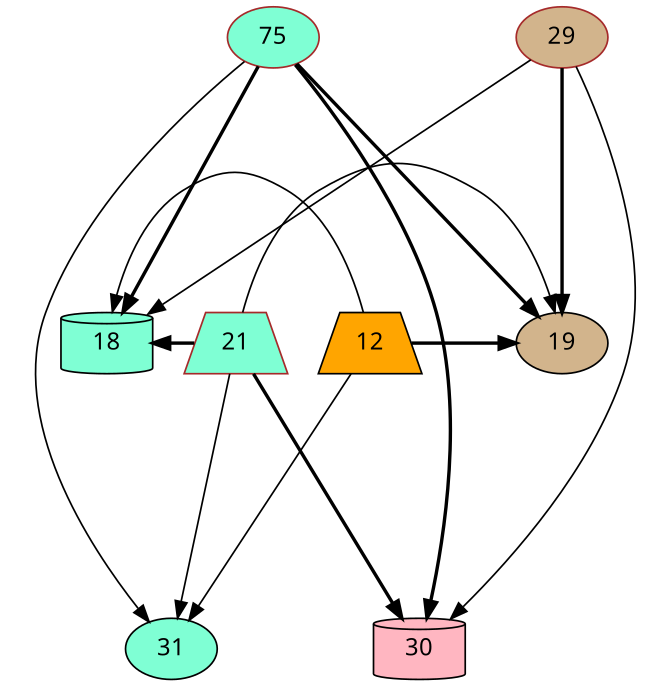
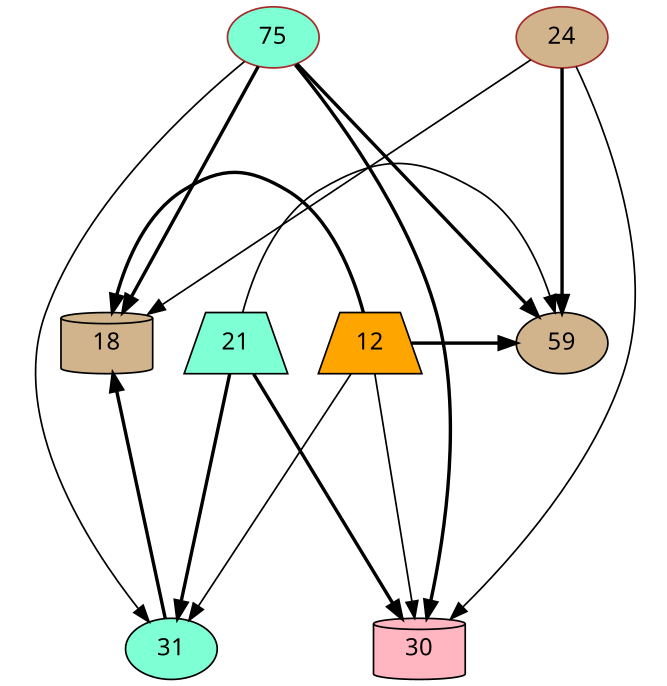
node "29": label "29" -> "24"
edge "12" -> "18": style solid -> bold
node "18": fillcolor aquamarine -> tan
edge "21" -> "18": now "31" -> "18"
node "21": color brown -> black
node "19": label "19" -> "59"
edge "21" -> "31": style solid -> bold
edge "12" -> "30": added
